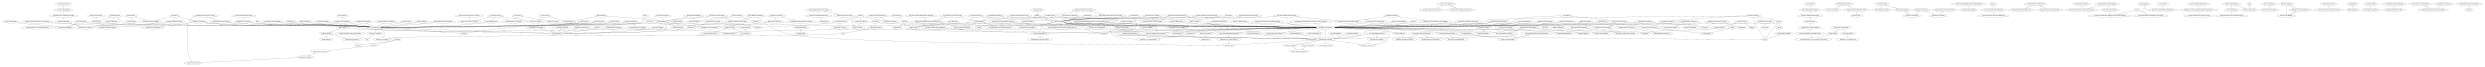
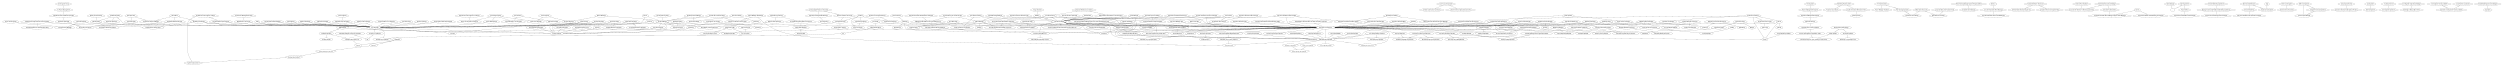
node "Sas Programmer": added
